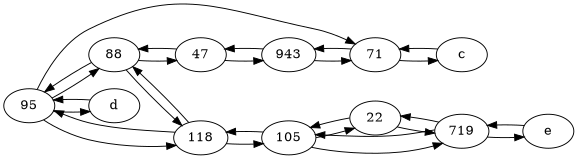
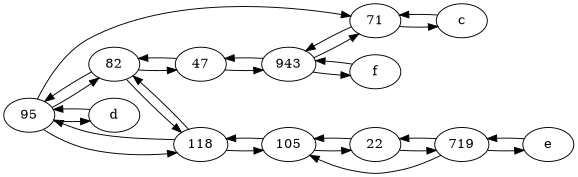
node "88": label "88" -> "82"
node "f": added
edge "105" -> "719": removed
